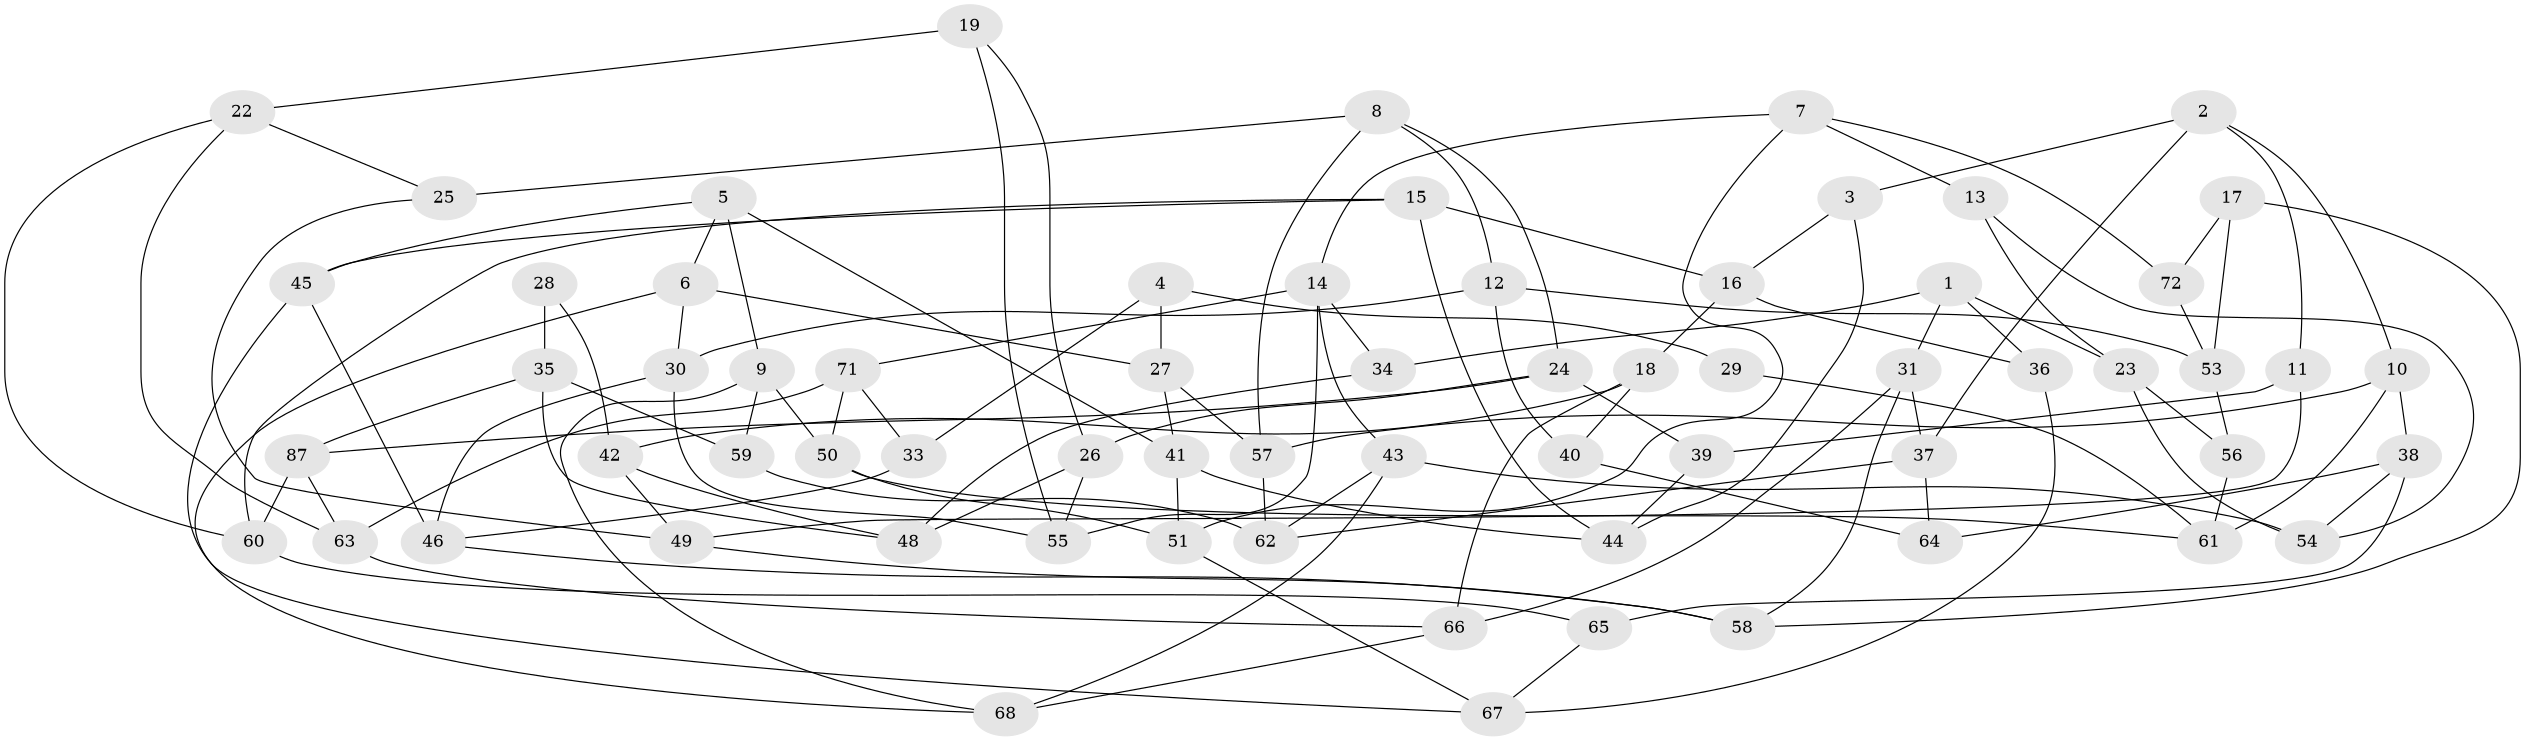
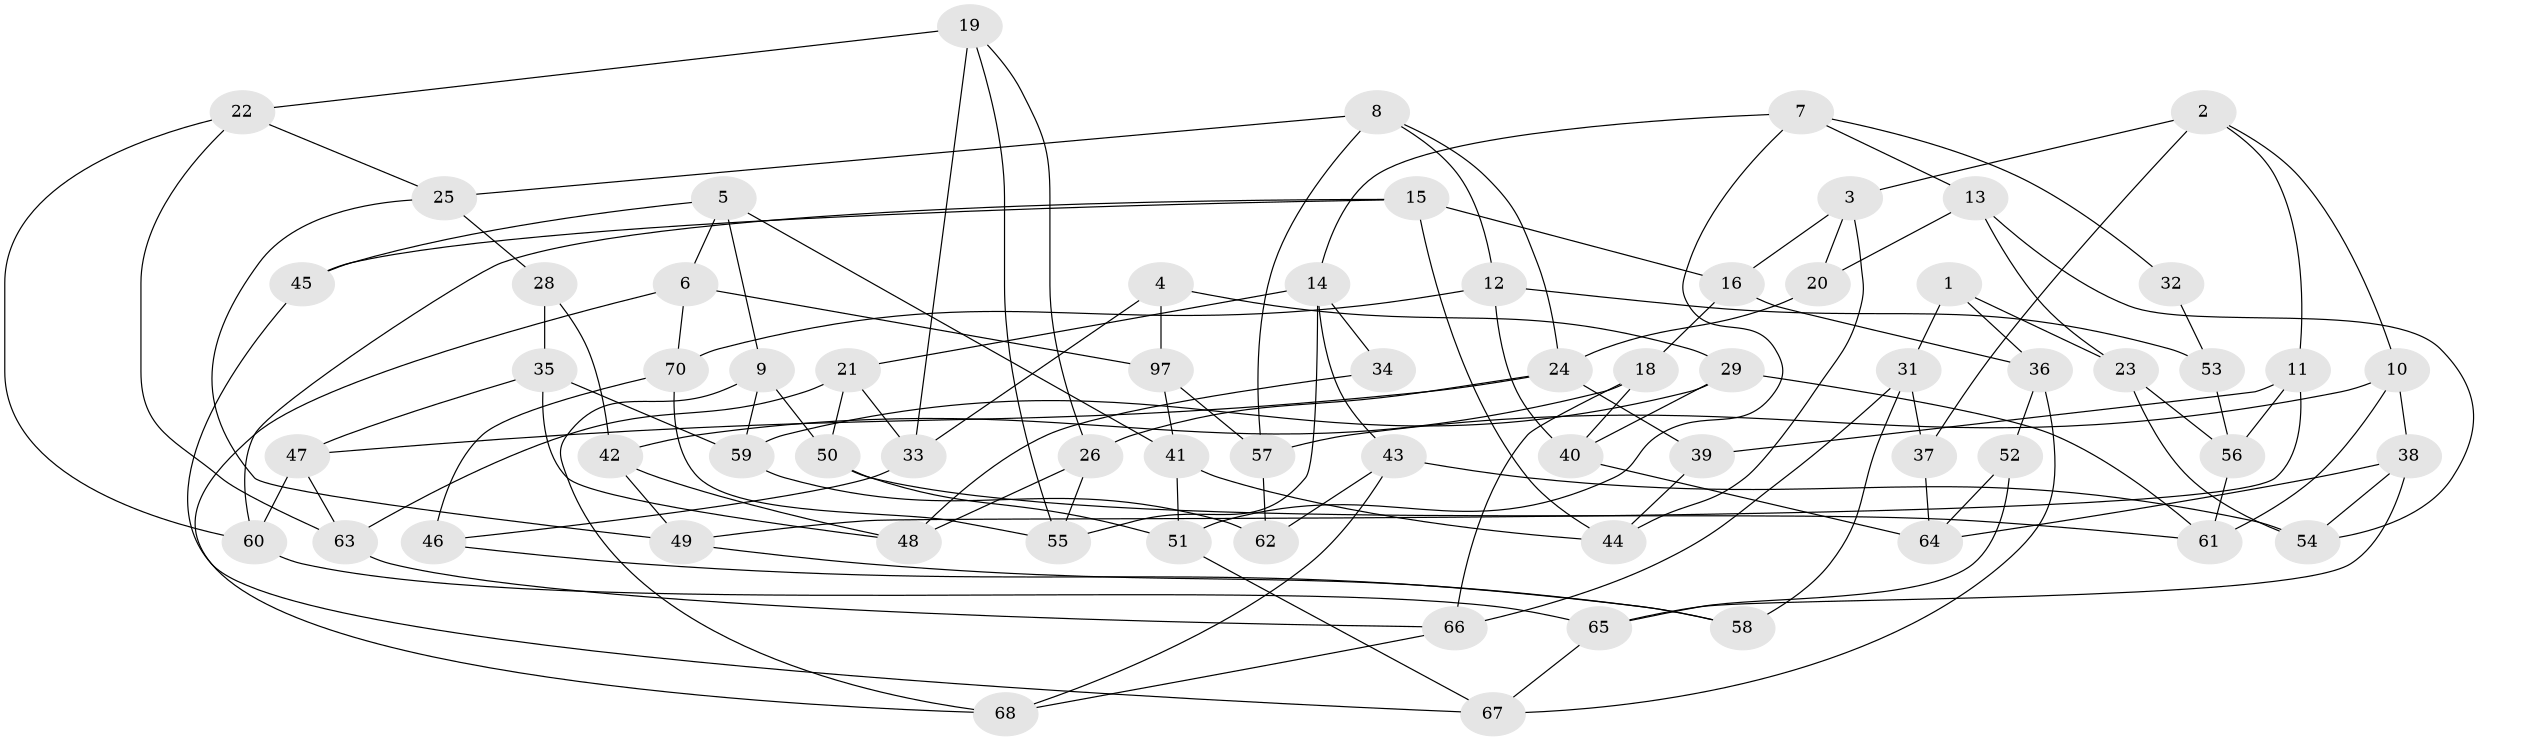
node "17": removed
edge "19" -- "33": added
edge "25" -- "28": added
node "20": added
node "72": label "72" -> "32"
edge "1" -- "34": removed
node "30": label "30" -> "70"
node "71": label "71" -> "21"
node "27": label "27" -> "97"
edge "29" -- "40": added
edge "45" -- "46": removed
edge "11" -- "56": added
edge "29" -- "59": added
node "87": label "87" -> "47"
node "52": added
edge "37" -- "62": removed
